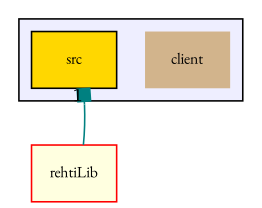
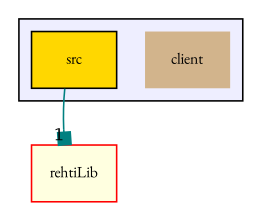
edge "rehtiLib" -> "src": reversed
